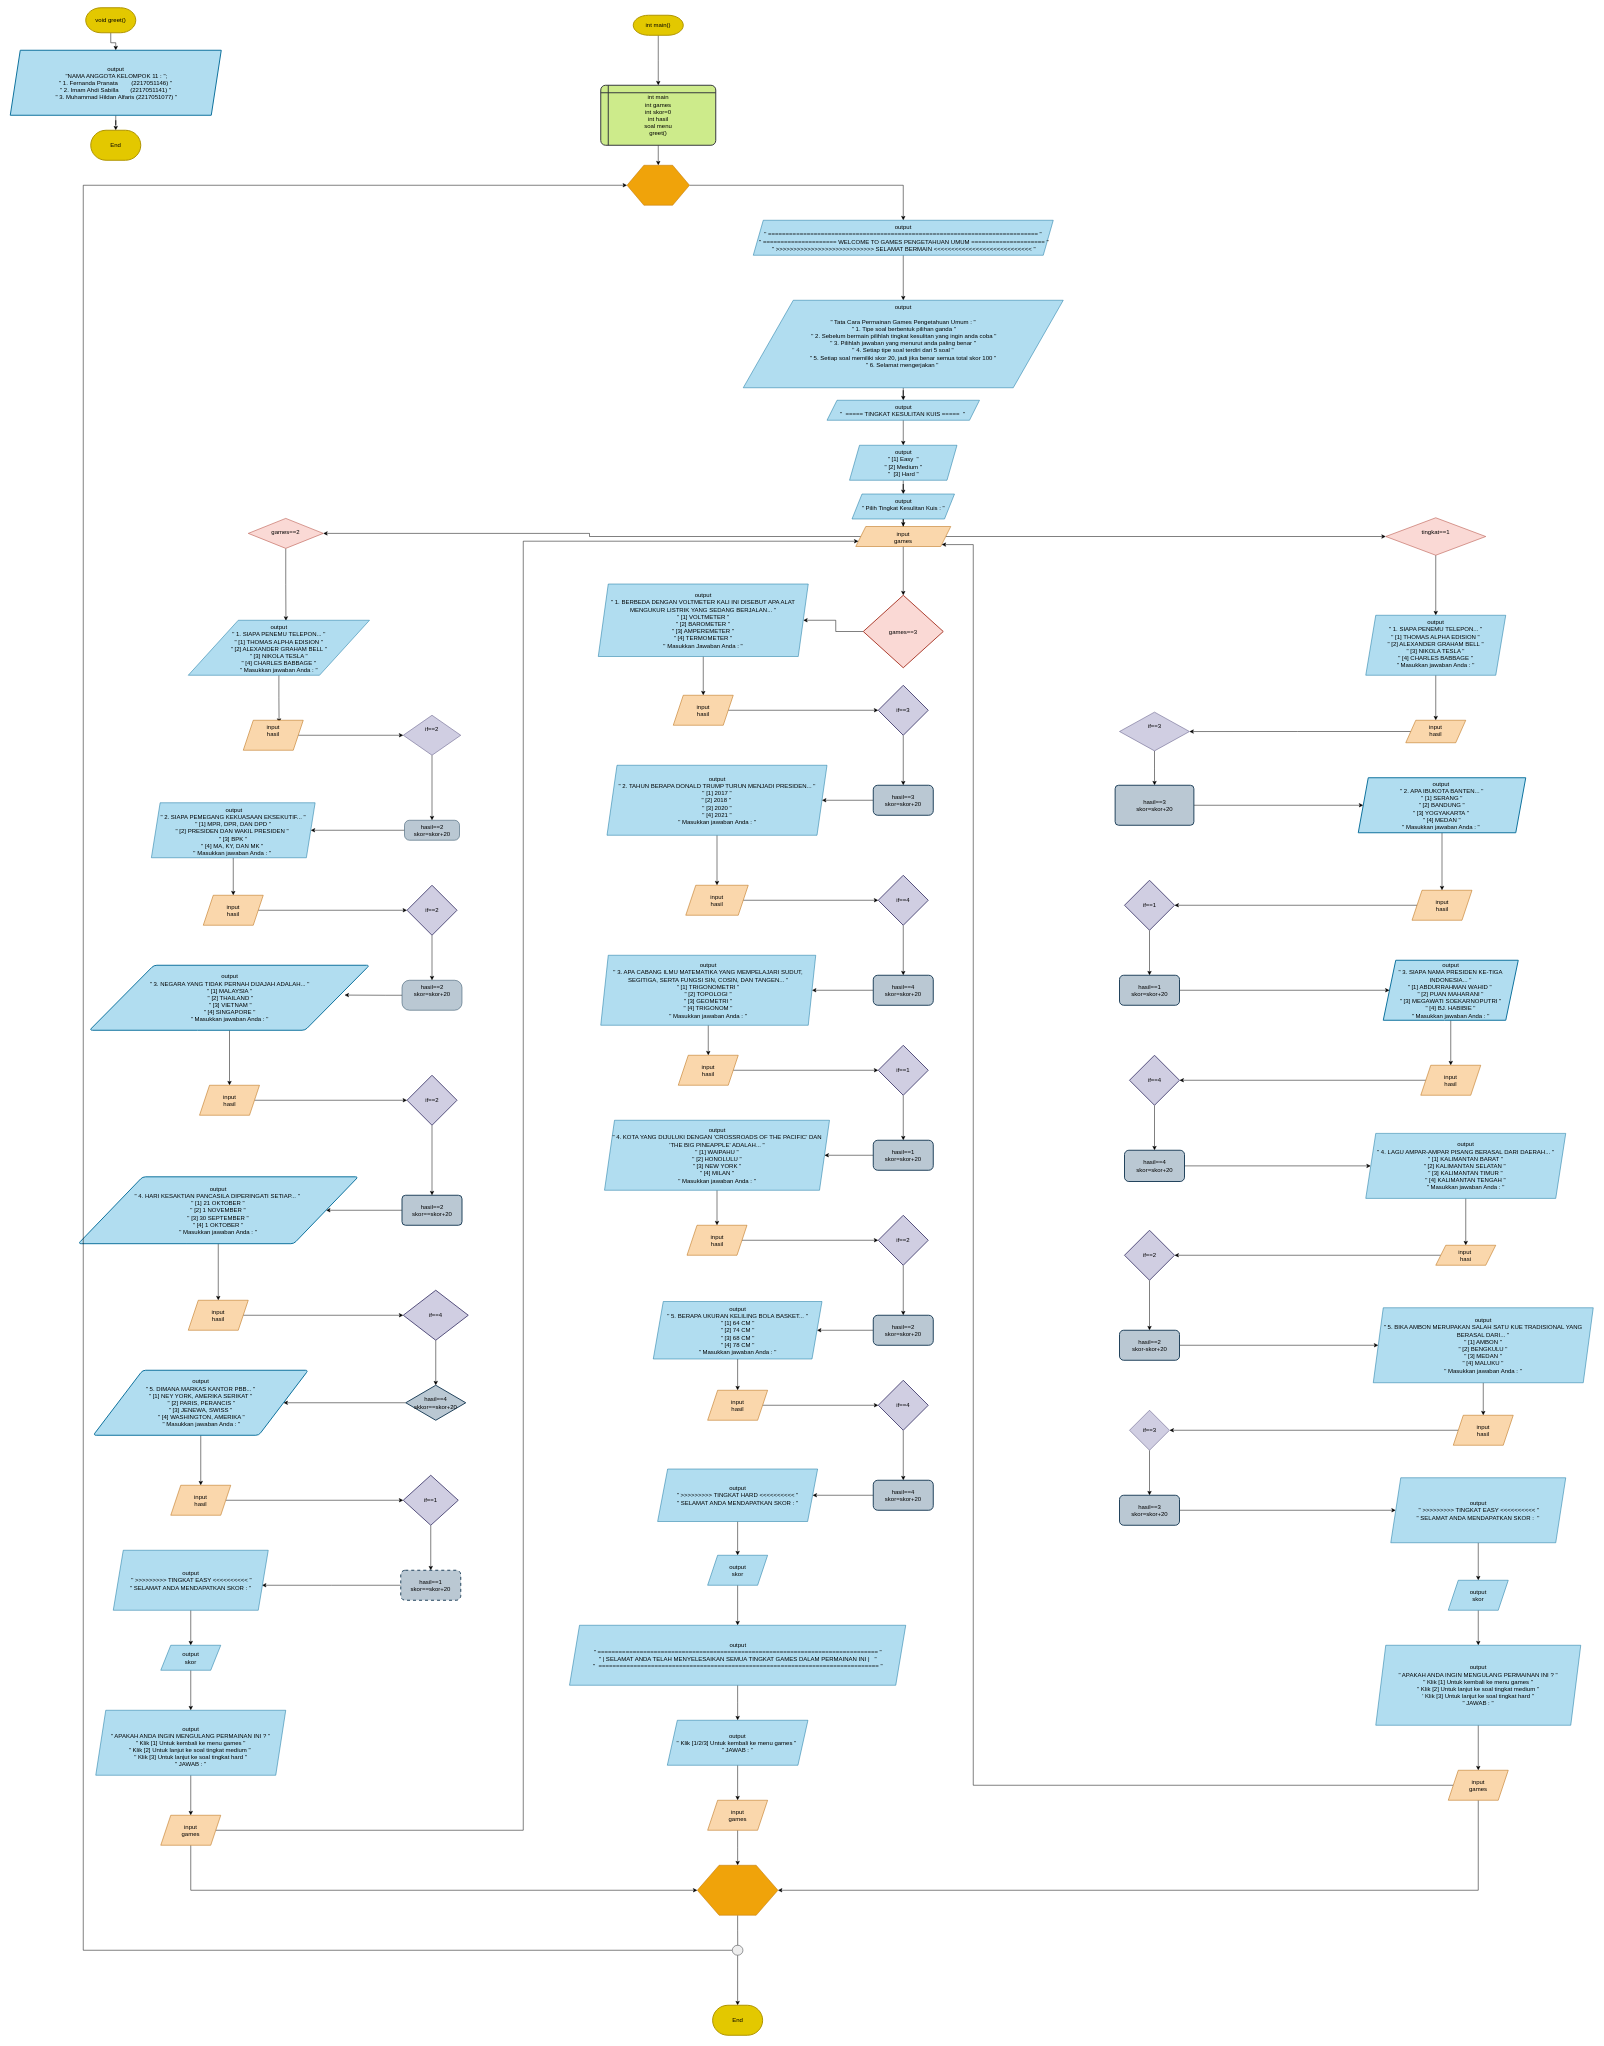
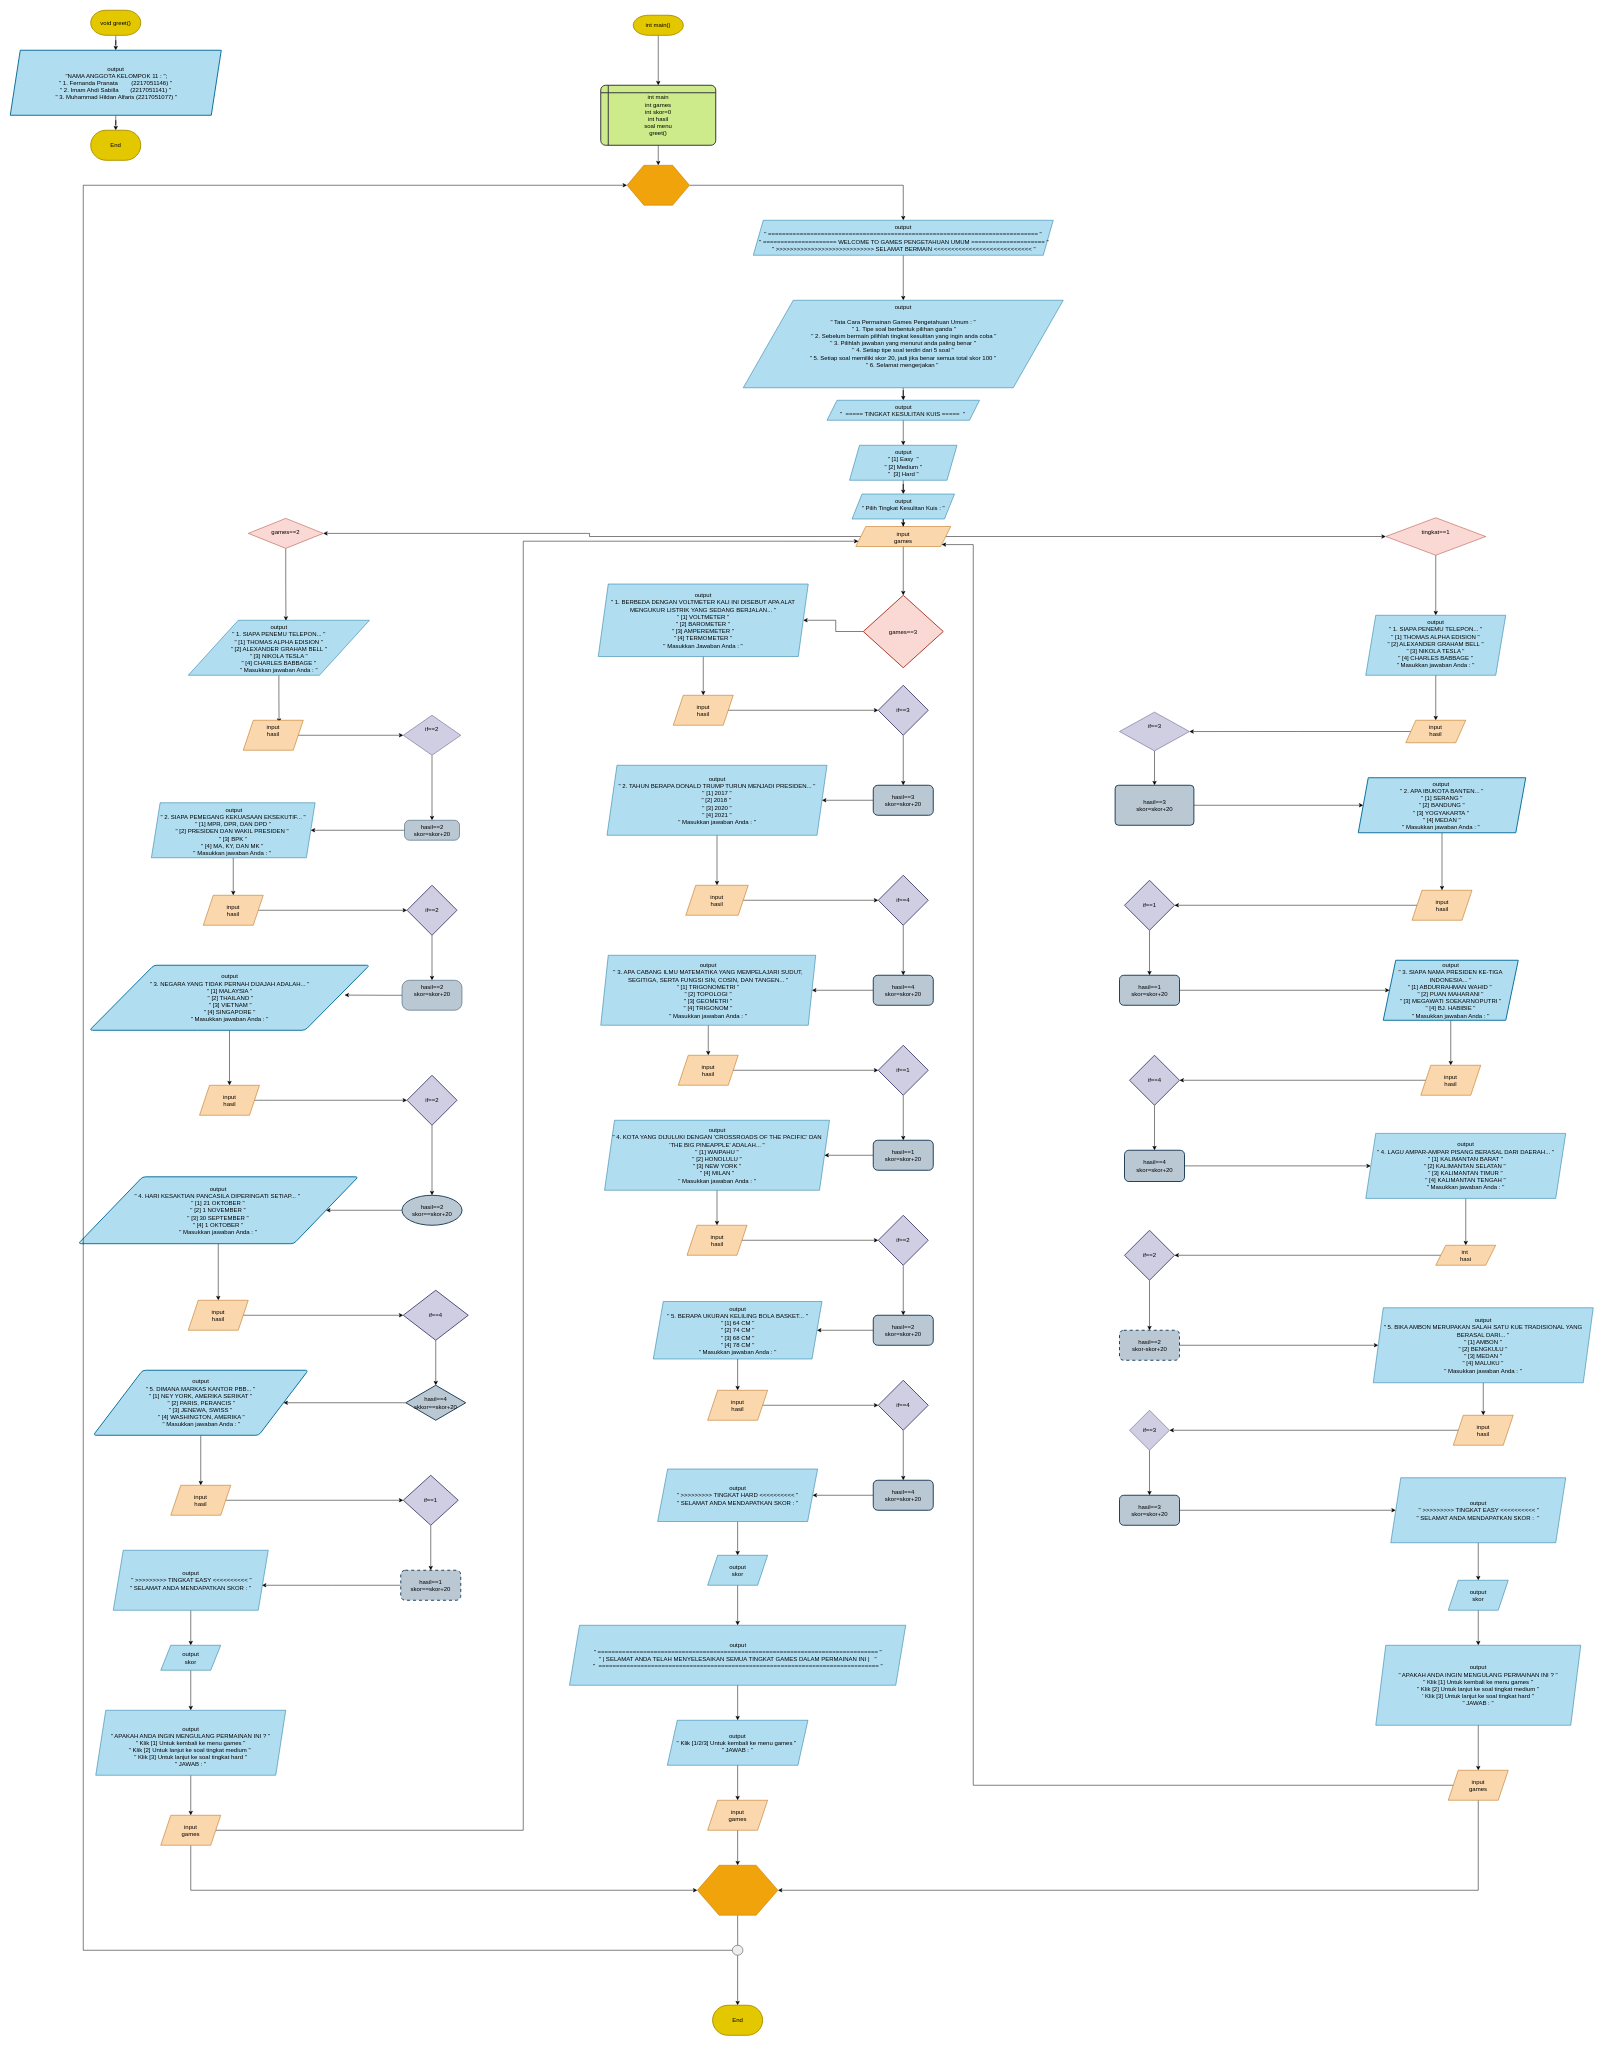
node "void greet()": moved (111, 20) -> (116, 23)
node "hasil==2 skor==skor+20": shape rounded rectangle -> ellipse
node "input hasi": label "input hasi" -> "int hasi"
node "hasil==2 skor-skor+20": style solid -> dashed
